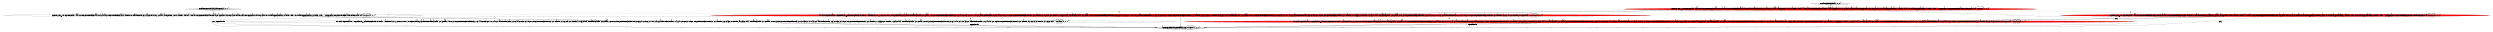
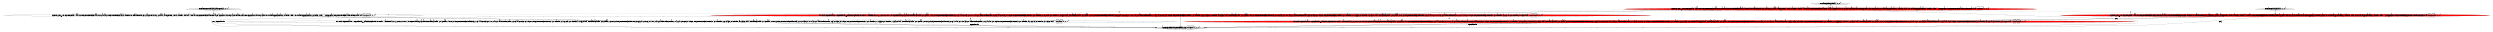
node "testFullOnTopNLongColumn['0', '1', '0']": added
